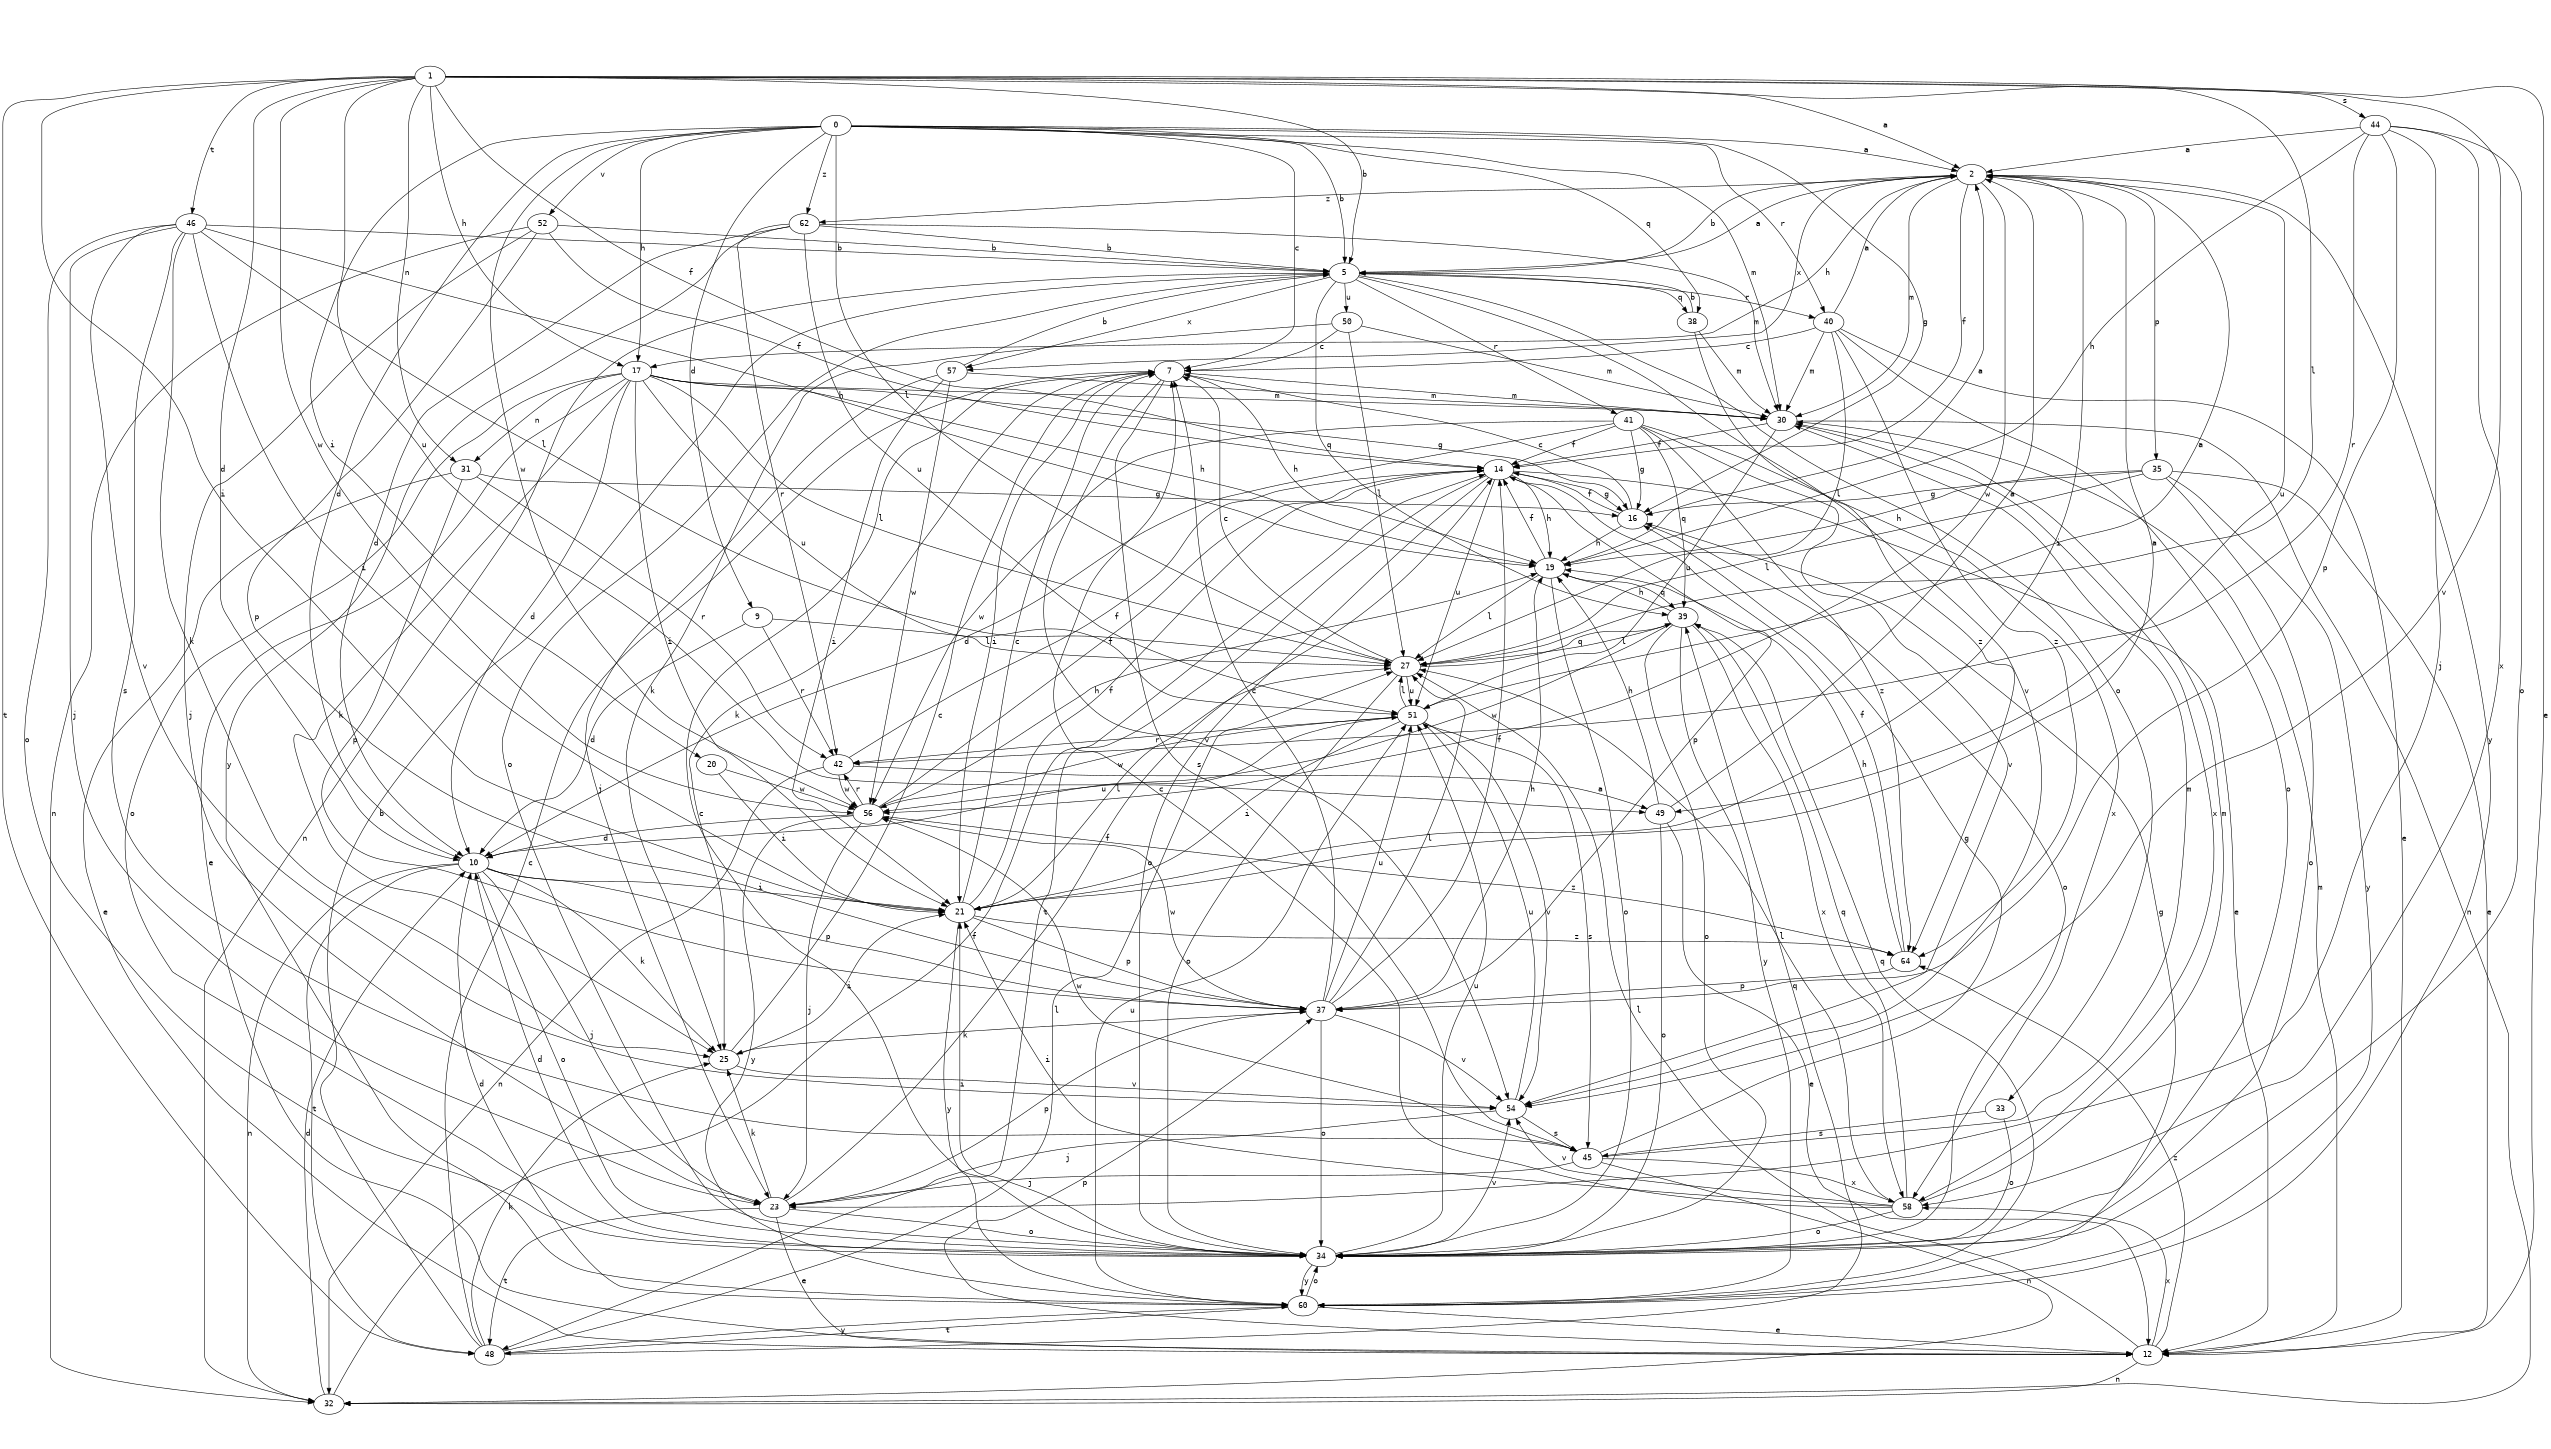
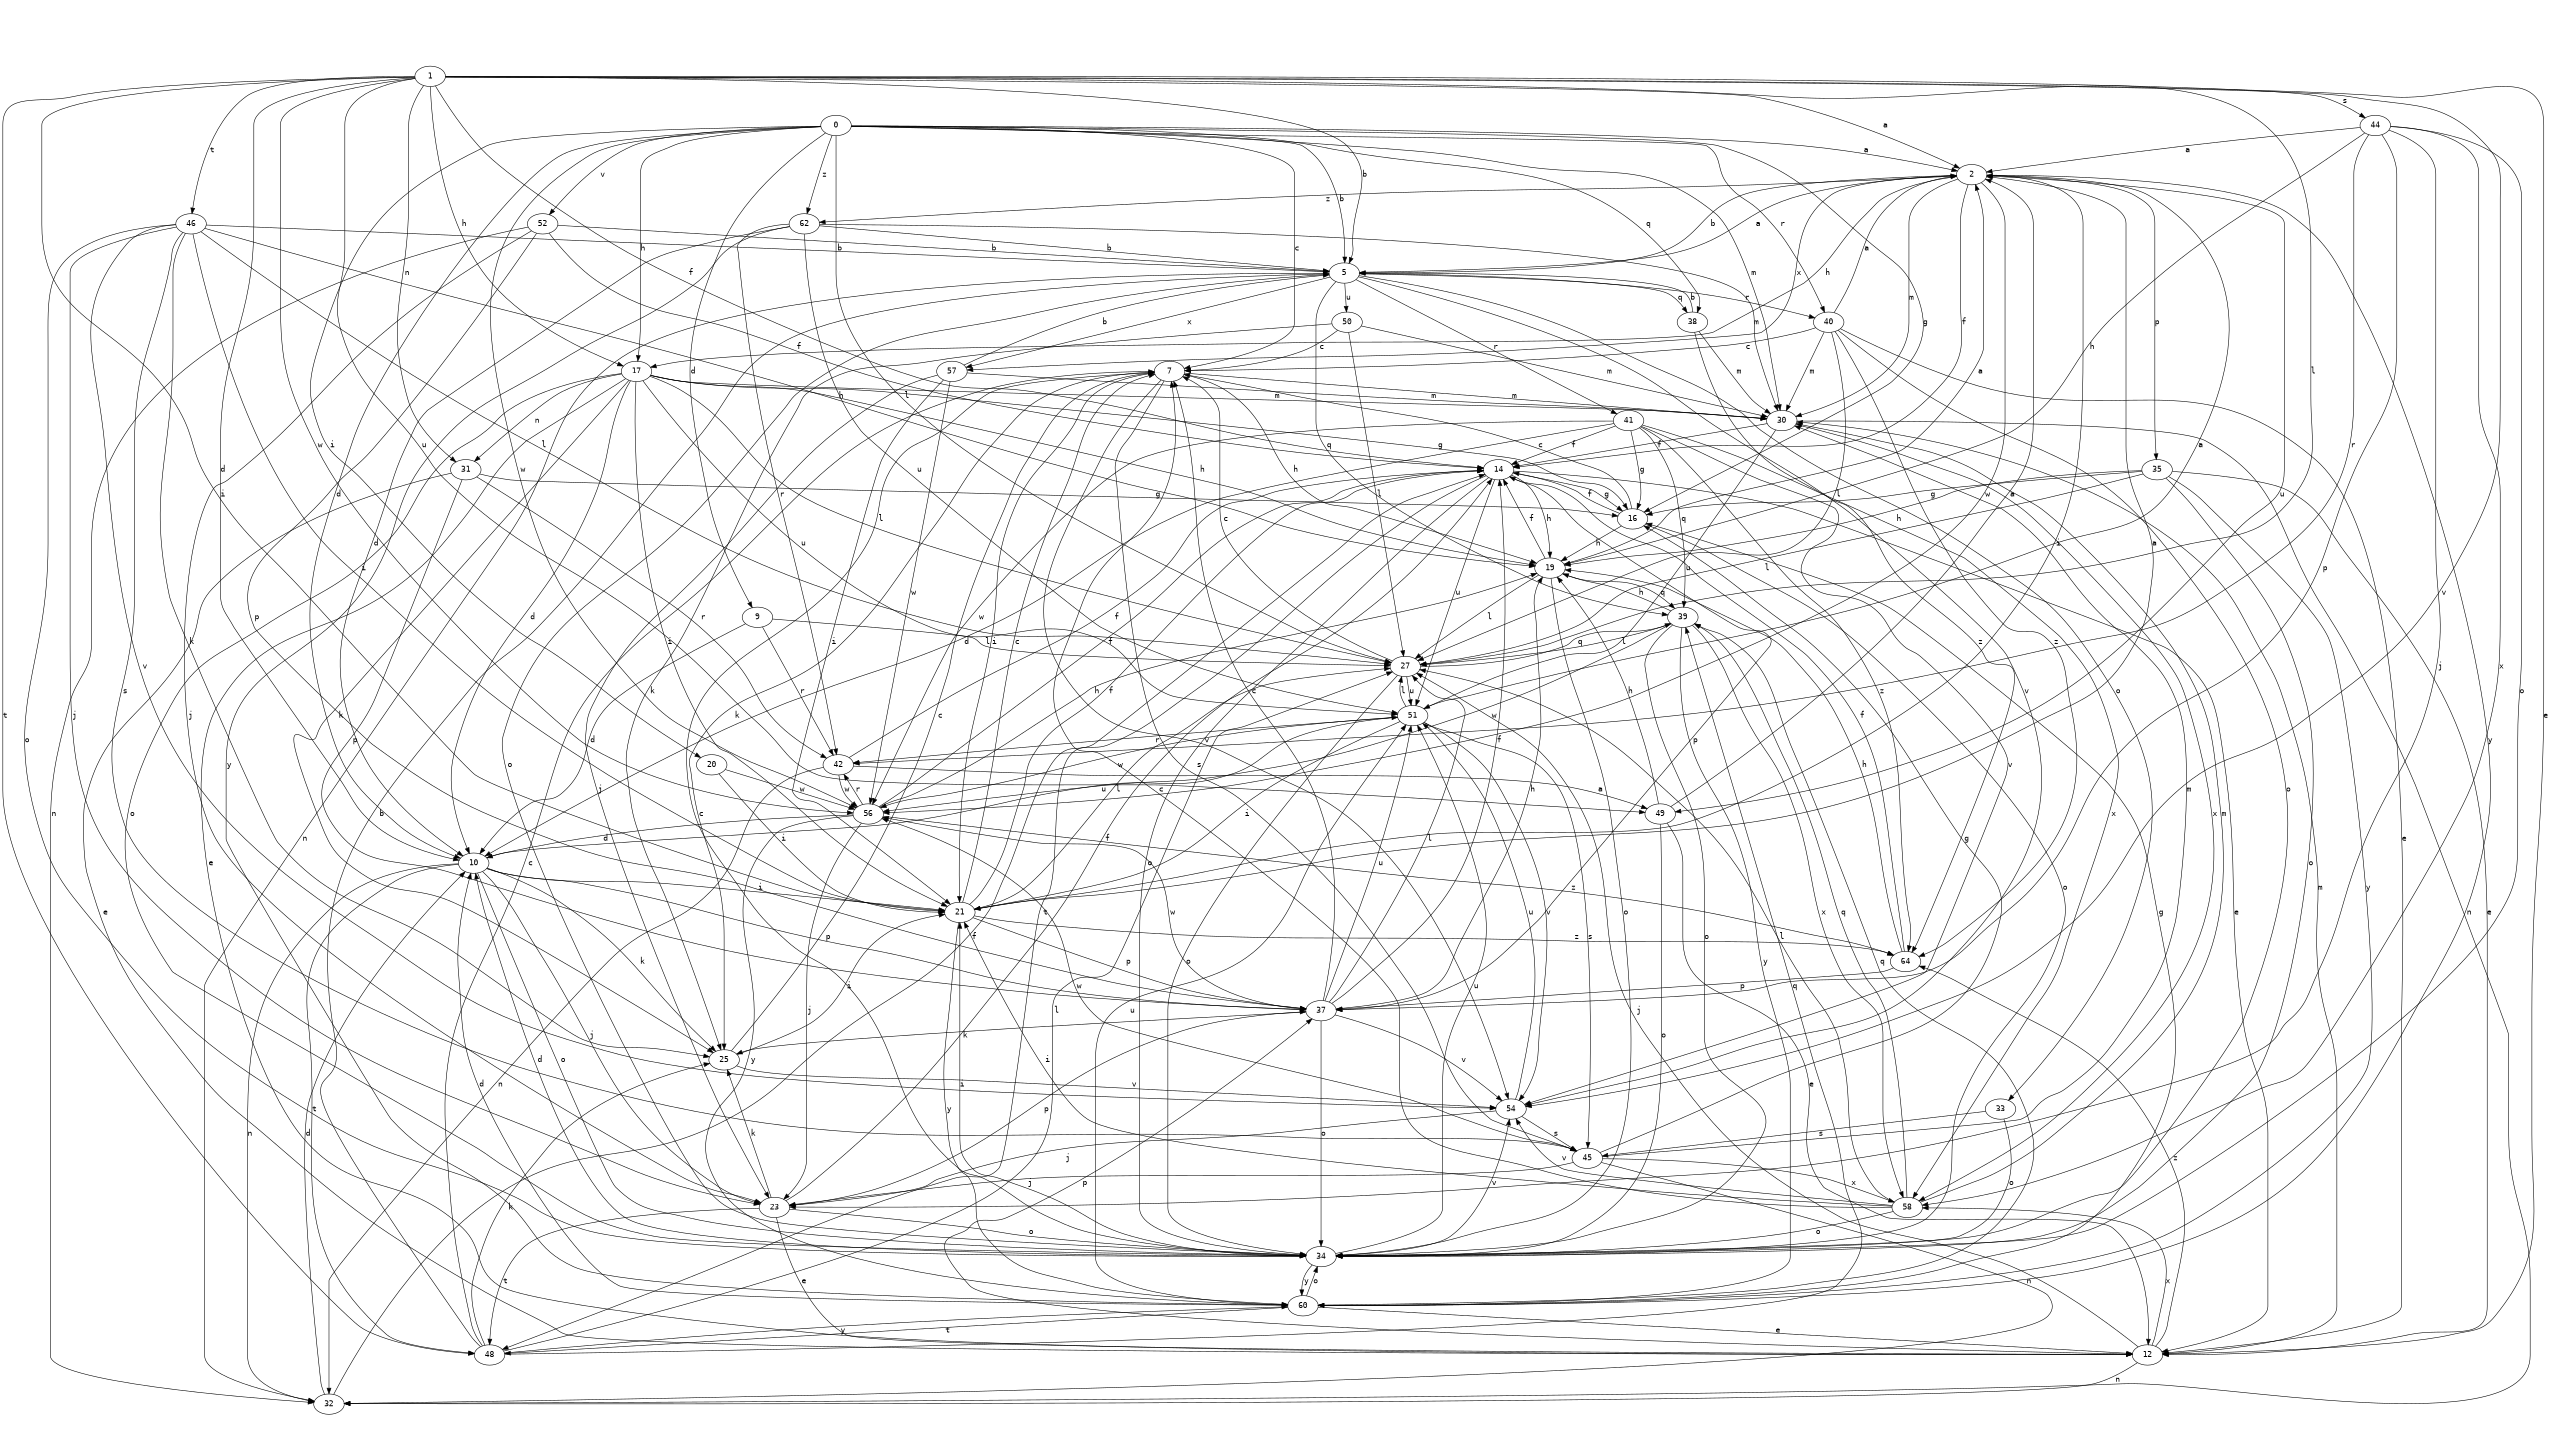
edge "12" -> "27": label "l" -> "j"
